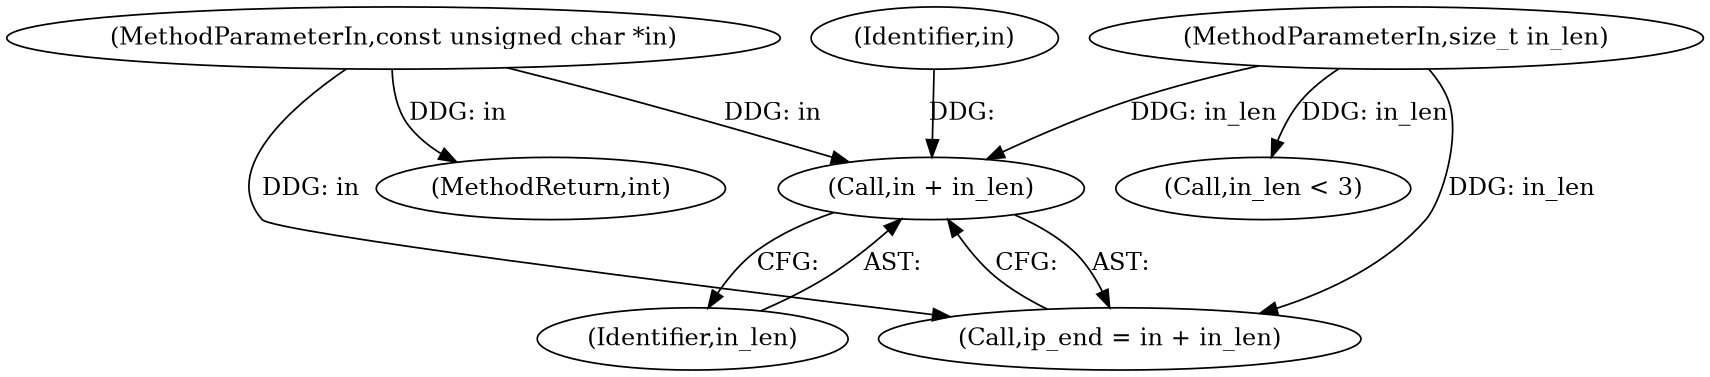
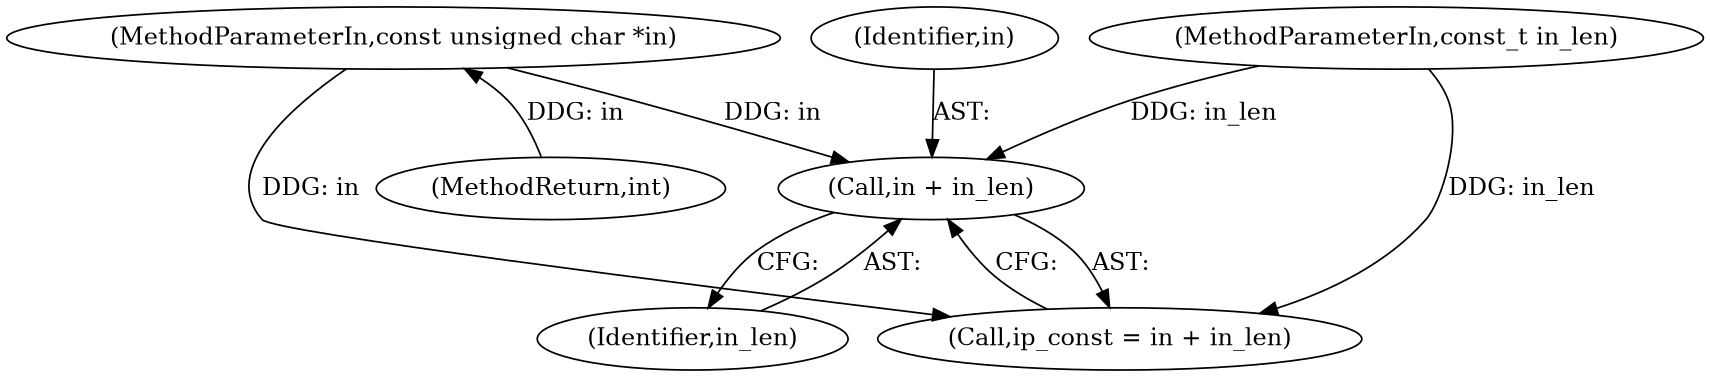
node "(MethodParameterIn,size_t in_len)": label "(MethodParameterIn,size_t in_len)" -> "(MethodParameterIn,const_t in_len)"
edge "(Identifier,in)" -> "(Call,in + in_len)": label "DDG: " -> "AST: "
edge "(MethodParameterIn,const unsigned char *in)" -> "(MethodReturn,int)": reversed
node "(Call,in_len < 3)": removed
node "(Call,ip_end = in + in_len)": label "(Call,ip_end = in + in_len)" -> "(Call,ip_const = in + in_len)"
